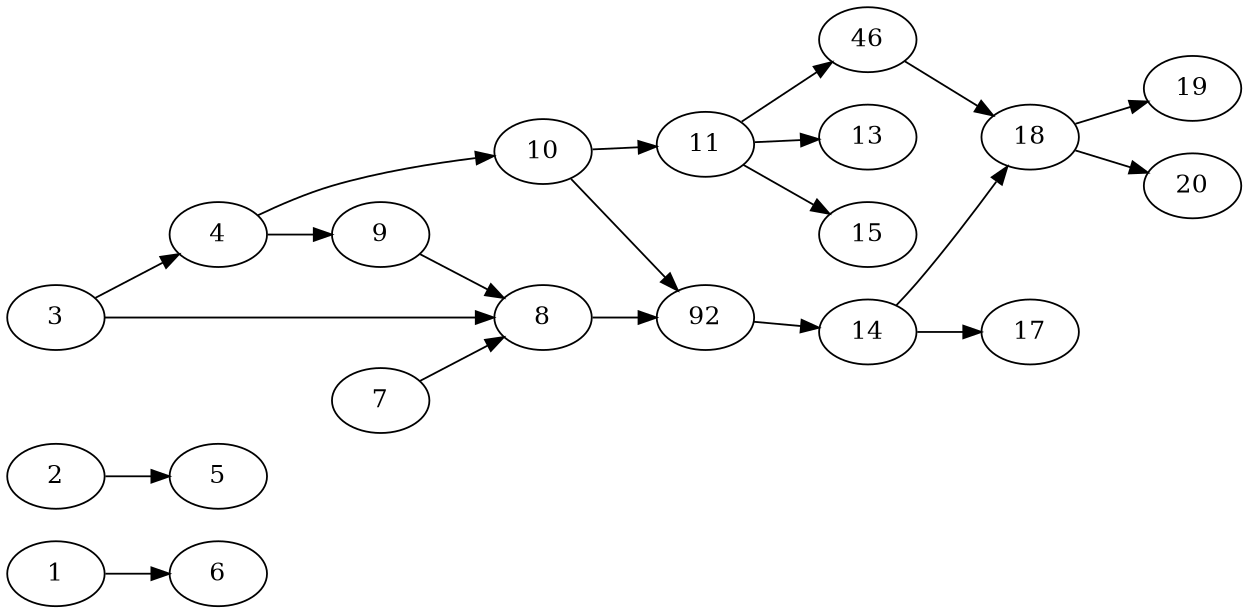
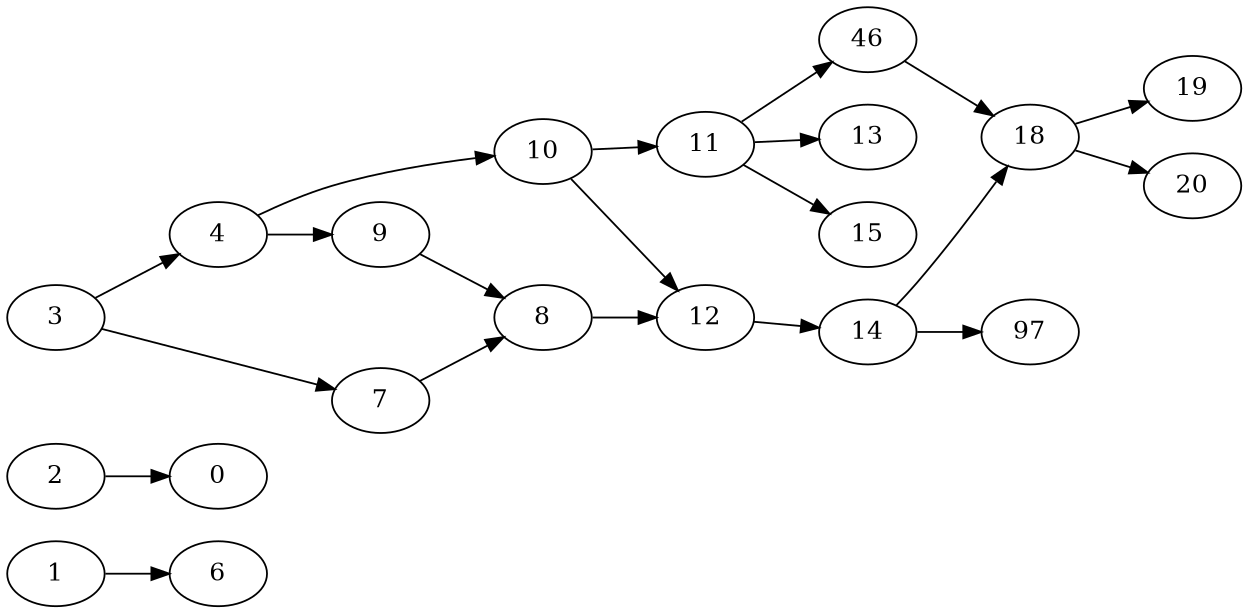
edge "3" -> "8": now "3" -> "7"
node "92": label "92" -> "12"
node "17": label "17" -> "97"
node "5": label "5" -> "0"
